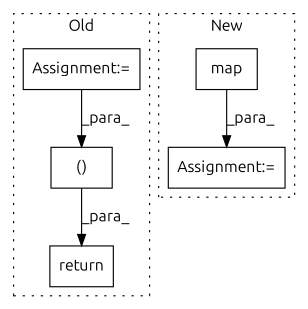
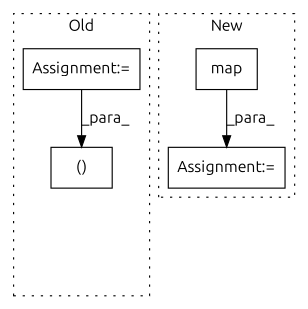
node "return": removed
